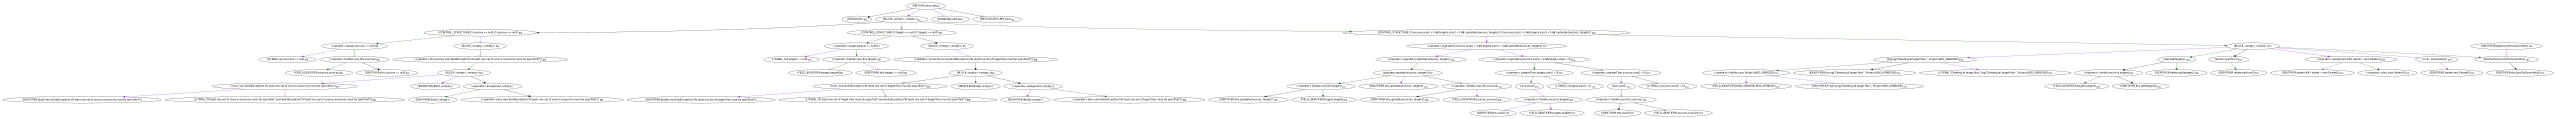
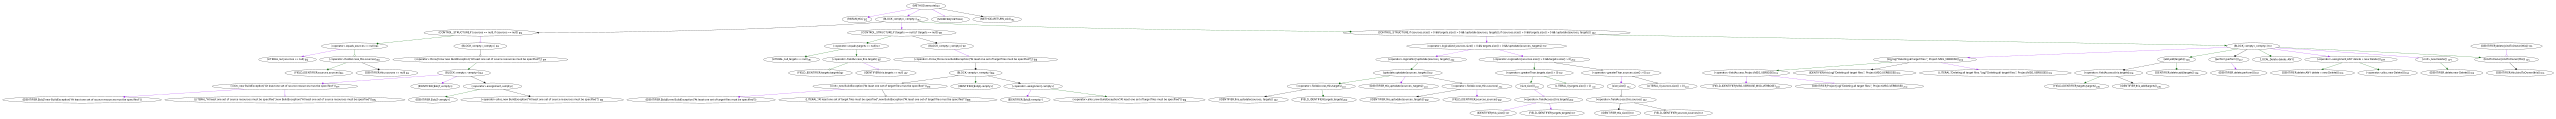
edge "(METHOD,execute)" -> "(METHOD_RETURN,void)": arrowhead odot -> normal
edge "(METHOD,execute)" -> "(PARAM,this)": color black -> purple
edge "(<operator>.equals,targets == null)" -> "(LITERAL,null,targets == null)": color purple -> darkgreen
node "(LITERAL,null,targets == null)": text "797" -> "197"
node "(LOCAL,Delete delete: ANY)": added
edge "(perform,perform())" -> "(IDENTIFIER,delete,perform())": color darkgreen -> purple
edge "(<operator>.assignment,ANY delete = new Delete())" -> "(IDENTIFIER,delete,ANY delete = new Delete())": color purple -> darkgreen
edge "(<init>,new Delete())" -> "(IDENTIFIER,delete,new Delete())": color purple -> darkgreen
edge "(bindToOwner,bindToOwner(this))" -> "(IDENTIFIER,this,bindToOwner(this))": arrowhead normal -> dot
node "(IDENTIFIER,this,targets == null)": text "197" -> "397"
